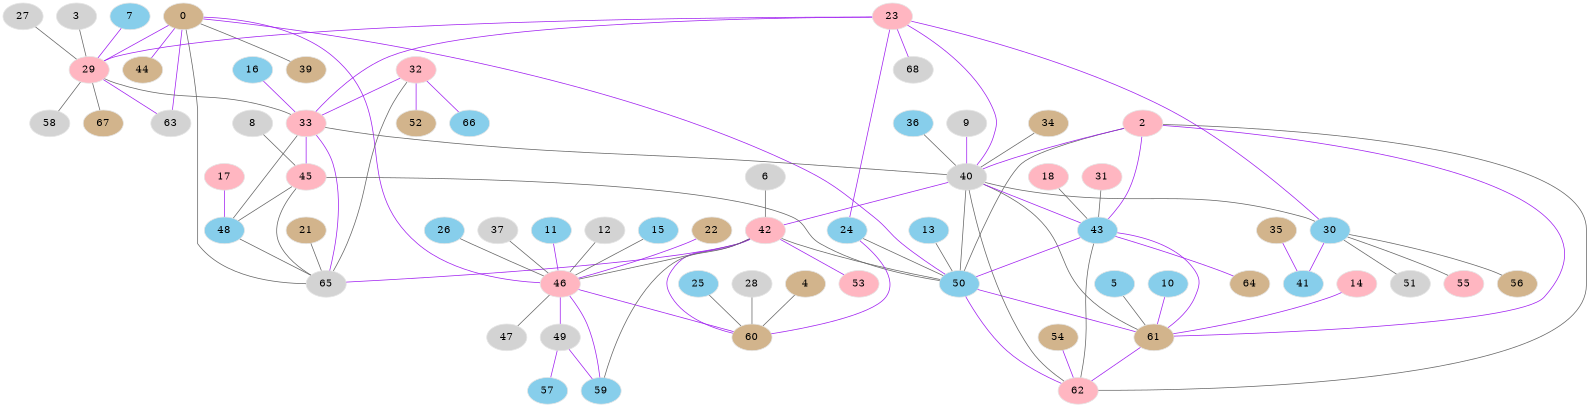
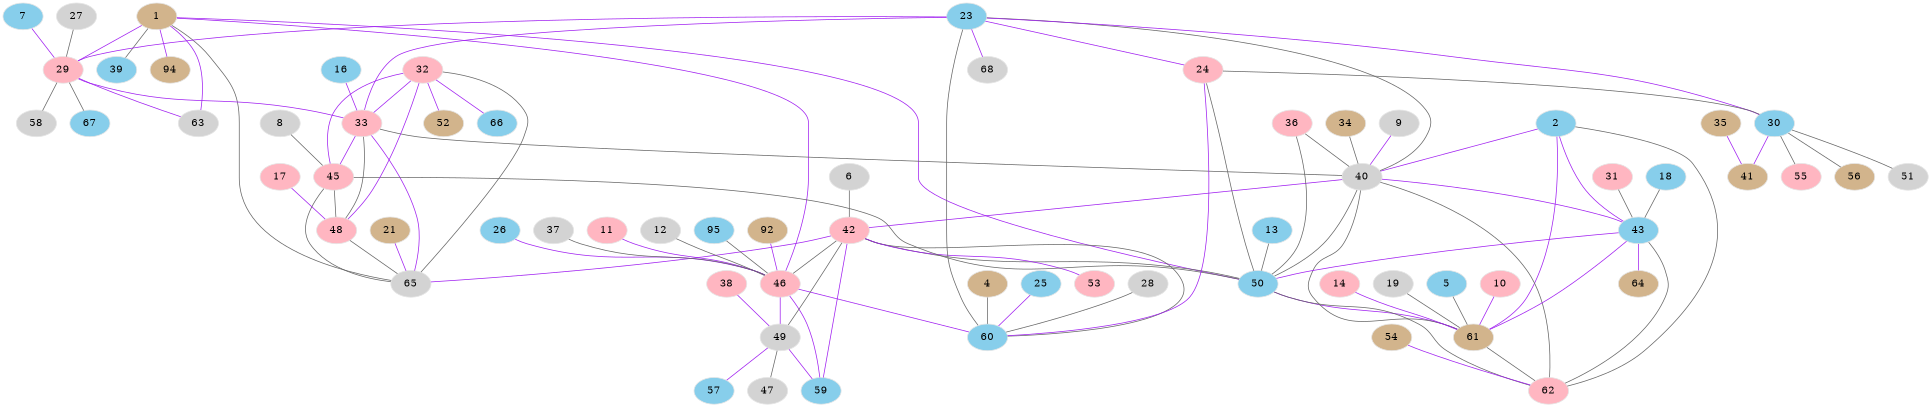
node "3": removed
node "0": label "0" -> "1"
node "23": fillcolor lightpink -> skyblue
node "44": label "44" -> "94"
node "39": fillcolor tan -> skyblue
edge "23" -- "40": color purple -> gray40
edge "29" -- "33": color gray40 -> purple
edge "32" -- "45": added
node "67": fillcolor tan -> skyblue
node "36": fillcolor skyblue -> lightpink
node "2": fillcolor lightpink -> skyblue
edge "32" -- "48": added
edge "2" -- "50": now "36" -- "50"
node "18": fillcolor lightpink -> skyblue
edge "23" -- "60": added
edge "40" -- "30": now "24" -- "30"
node "48": fillcolor skyblue -> lightpink
node "11": fillcolor skyblue -> lightpink
node "15": label "15" -> "95"
node "22": label "22" -> "92"
node "24": fillcolor skyblue -> lightpink
edge "21" -- "65": color gray40 -> purple
edge "26" -- "46": color gray40 -> purple
edge "42" -- "60": color purple -> gray40
edge "42" -- "59": color gray40 -> purple
node "38": added
edge "42" -- "49": added
node "10": fillcolor skyblue -> lightpink
node "41": fillcolor skyblue -> tan
node "19": added
edge "46" -- "47": now "49" -- "47"
edge "25" -- "60": color gray40 -> purple
node "60": fillcolor tan -> skyblue
edge "50" -- "62": color purple -> gray40
edge "61" -- "62": color purple -> gray40
